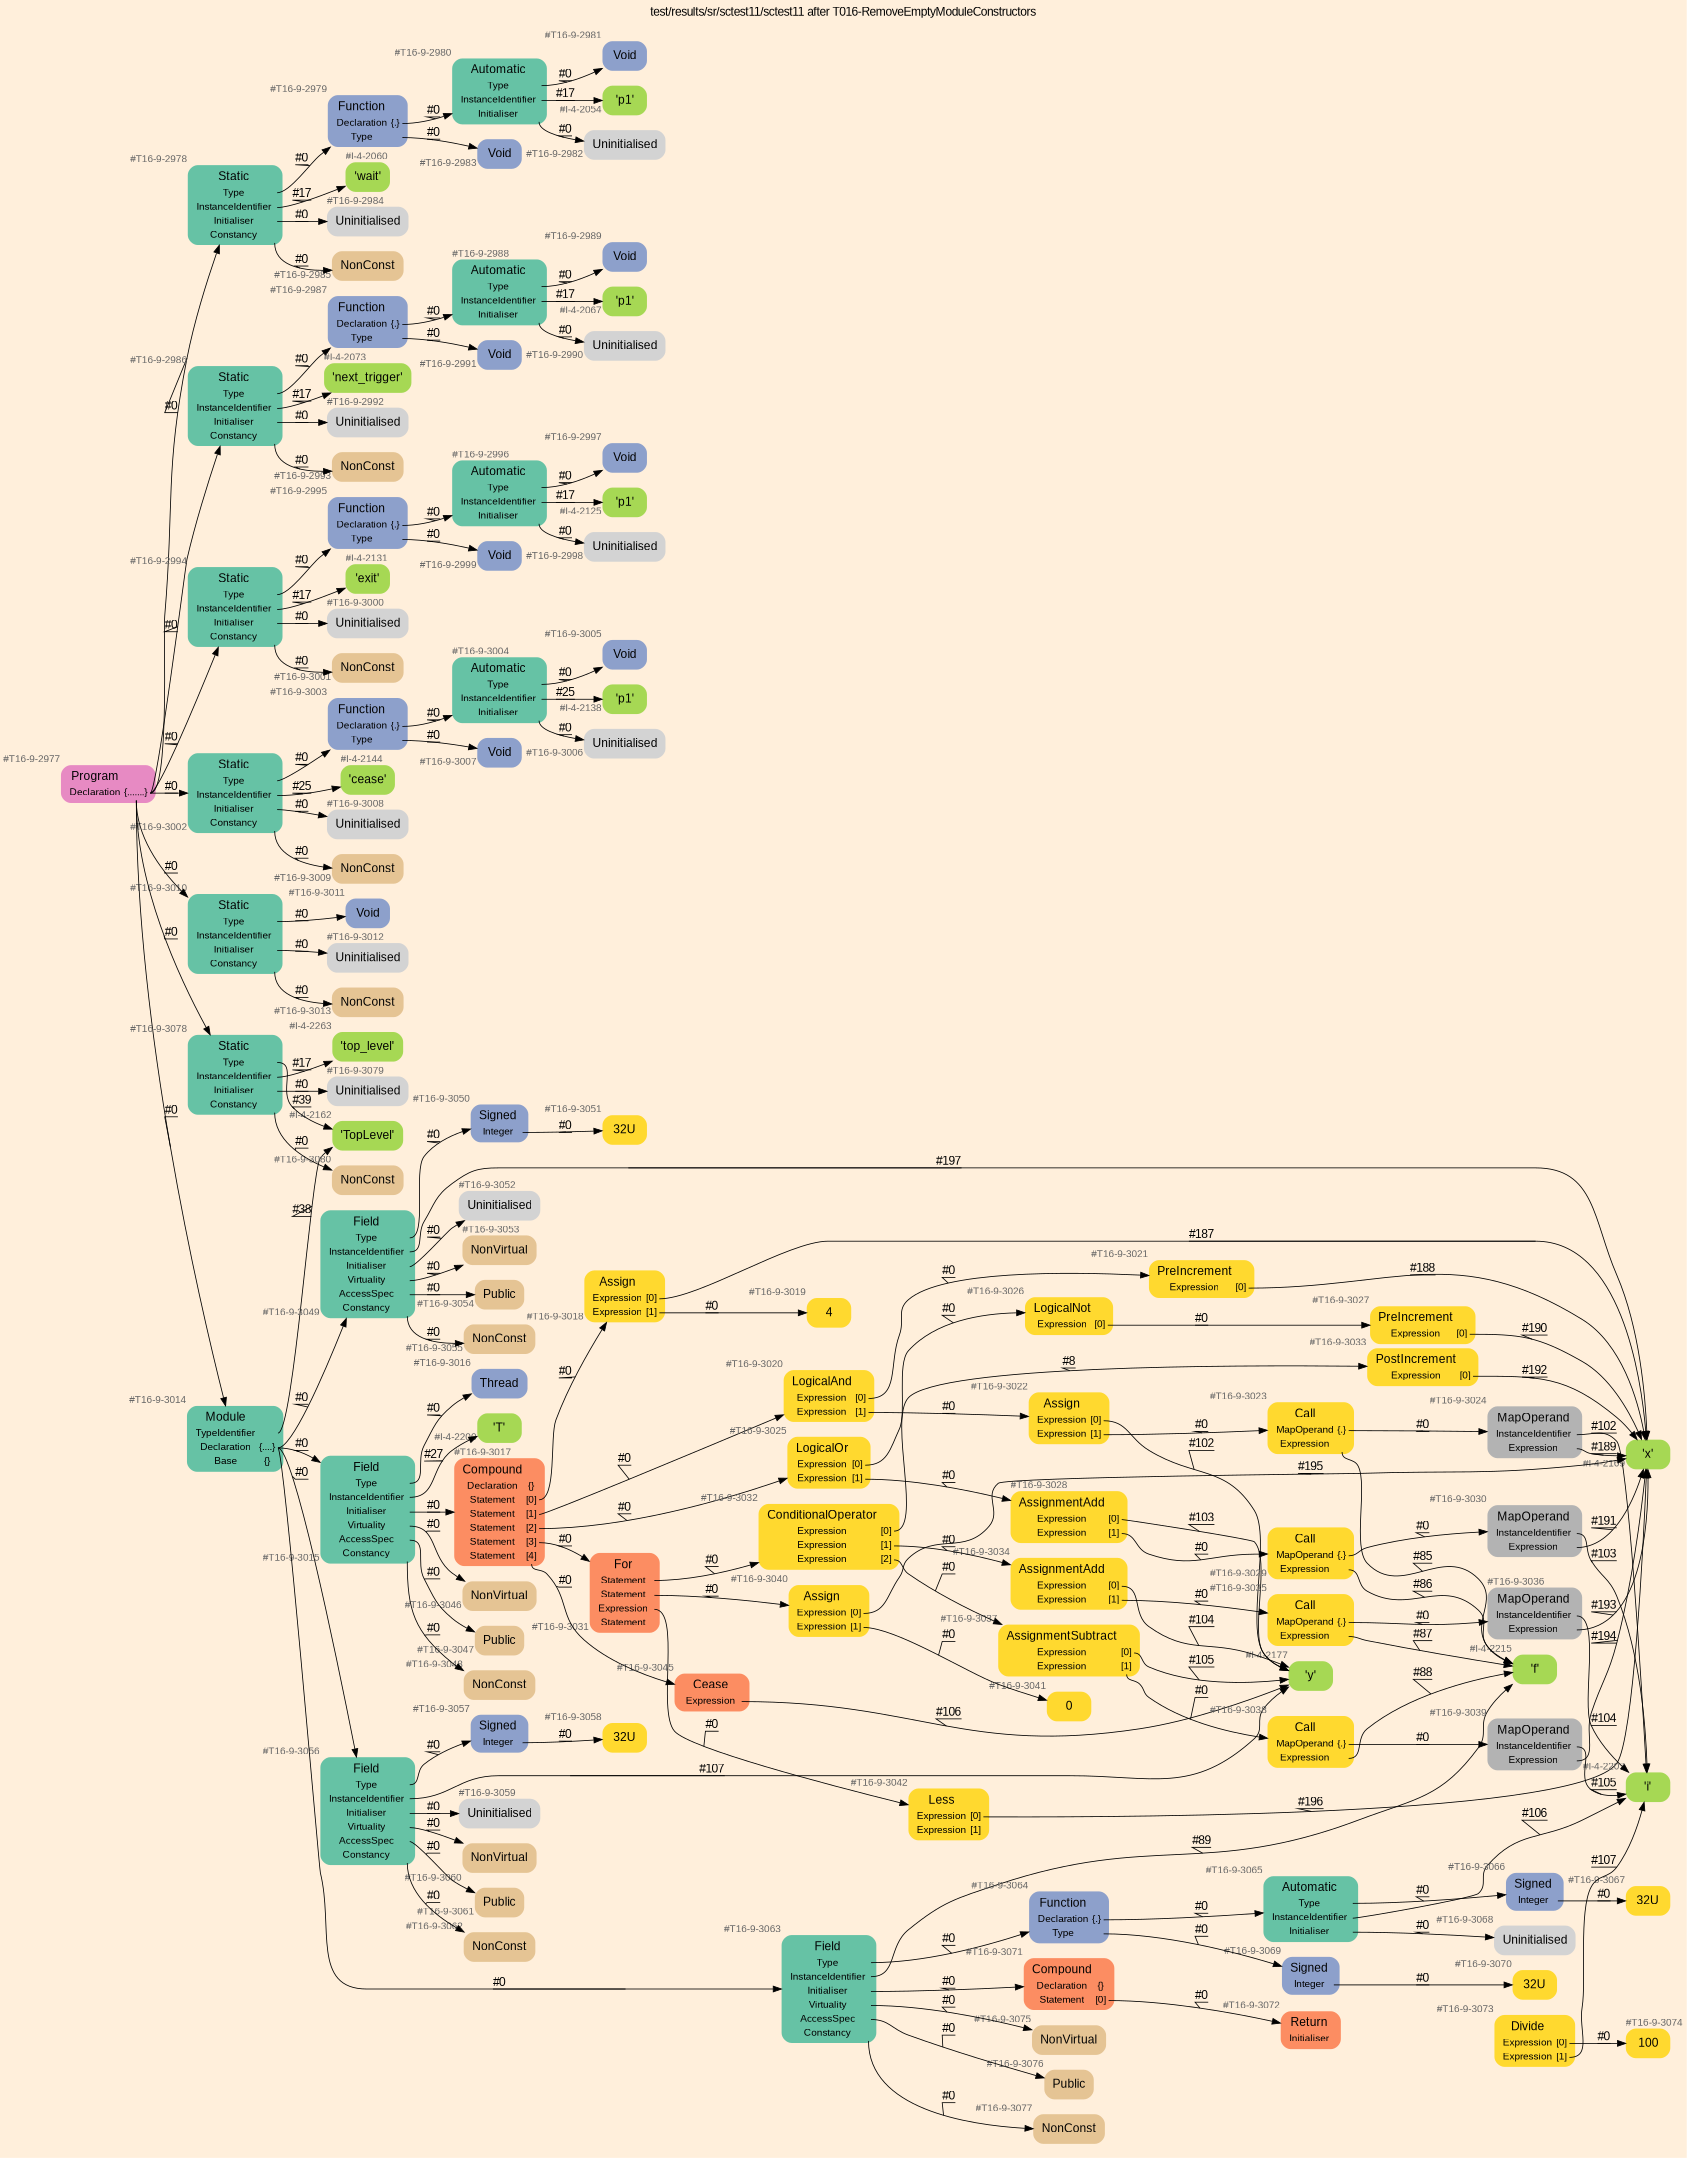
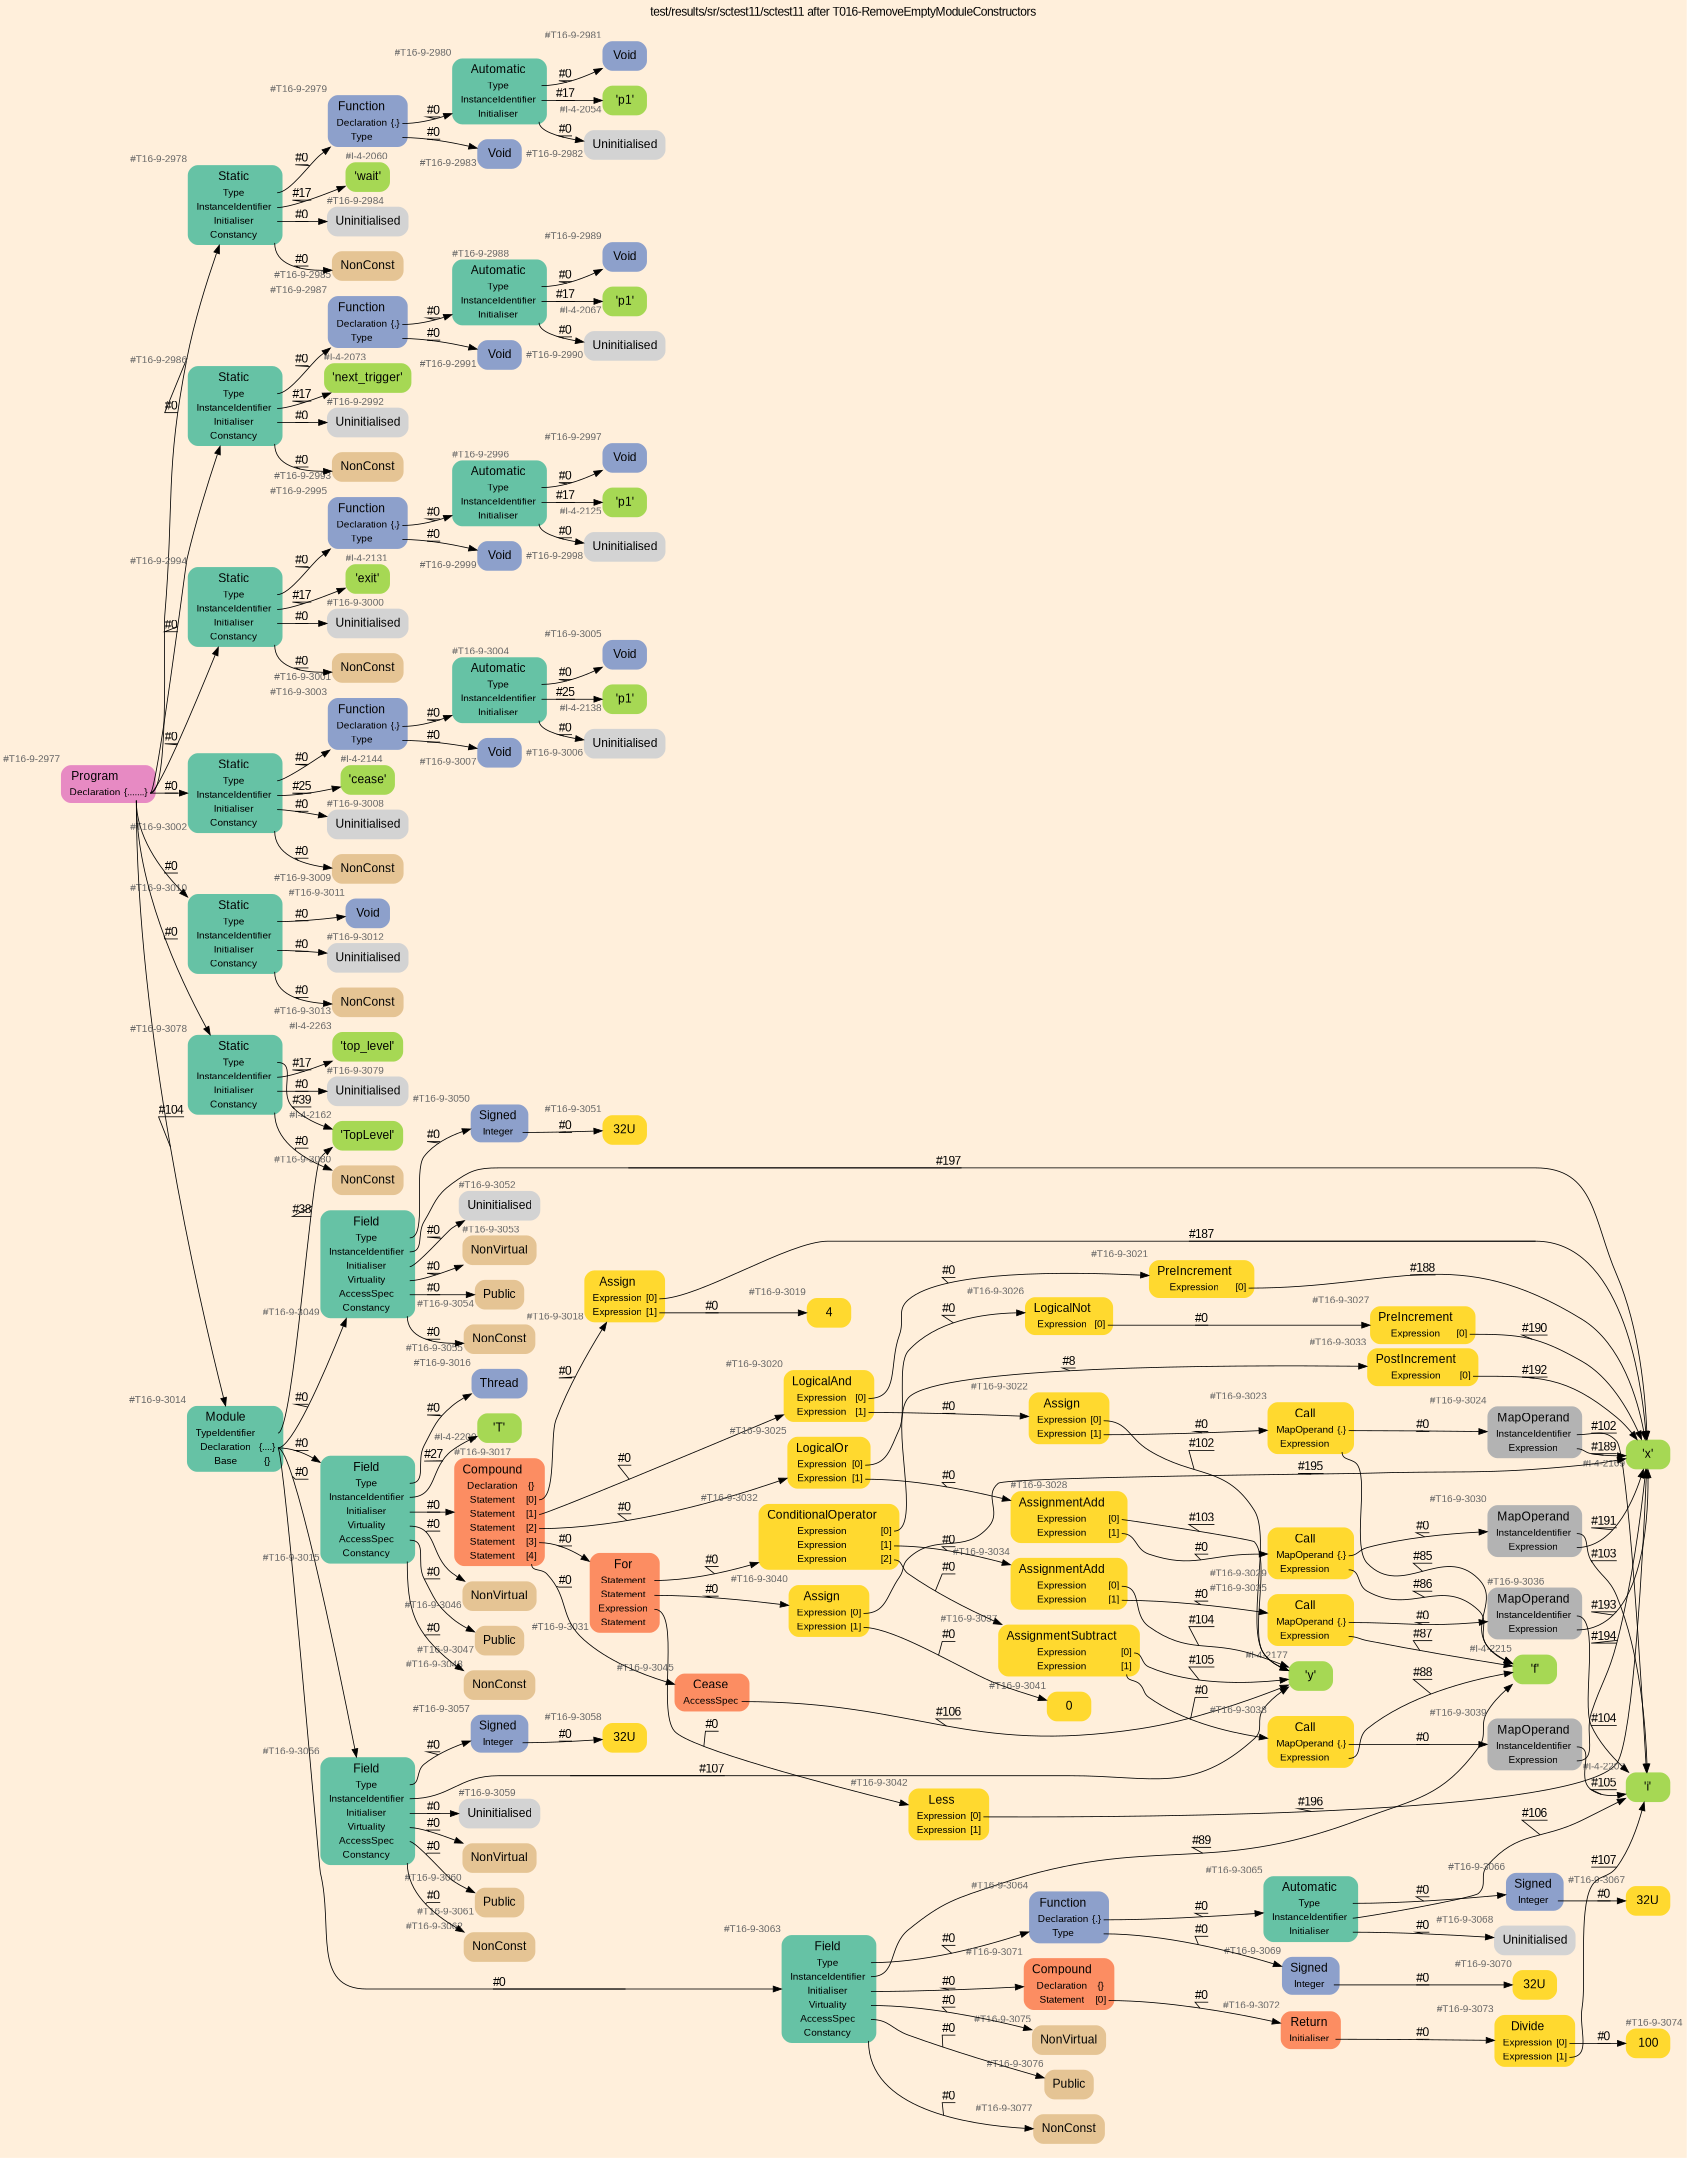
edge "Program" -> "Module": label "#0" -> "#104"
node "Cease": text "Expression" -> "AccessSpec"
edge "Return" -> "Divide": added, label "#0"
